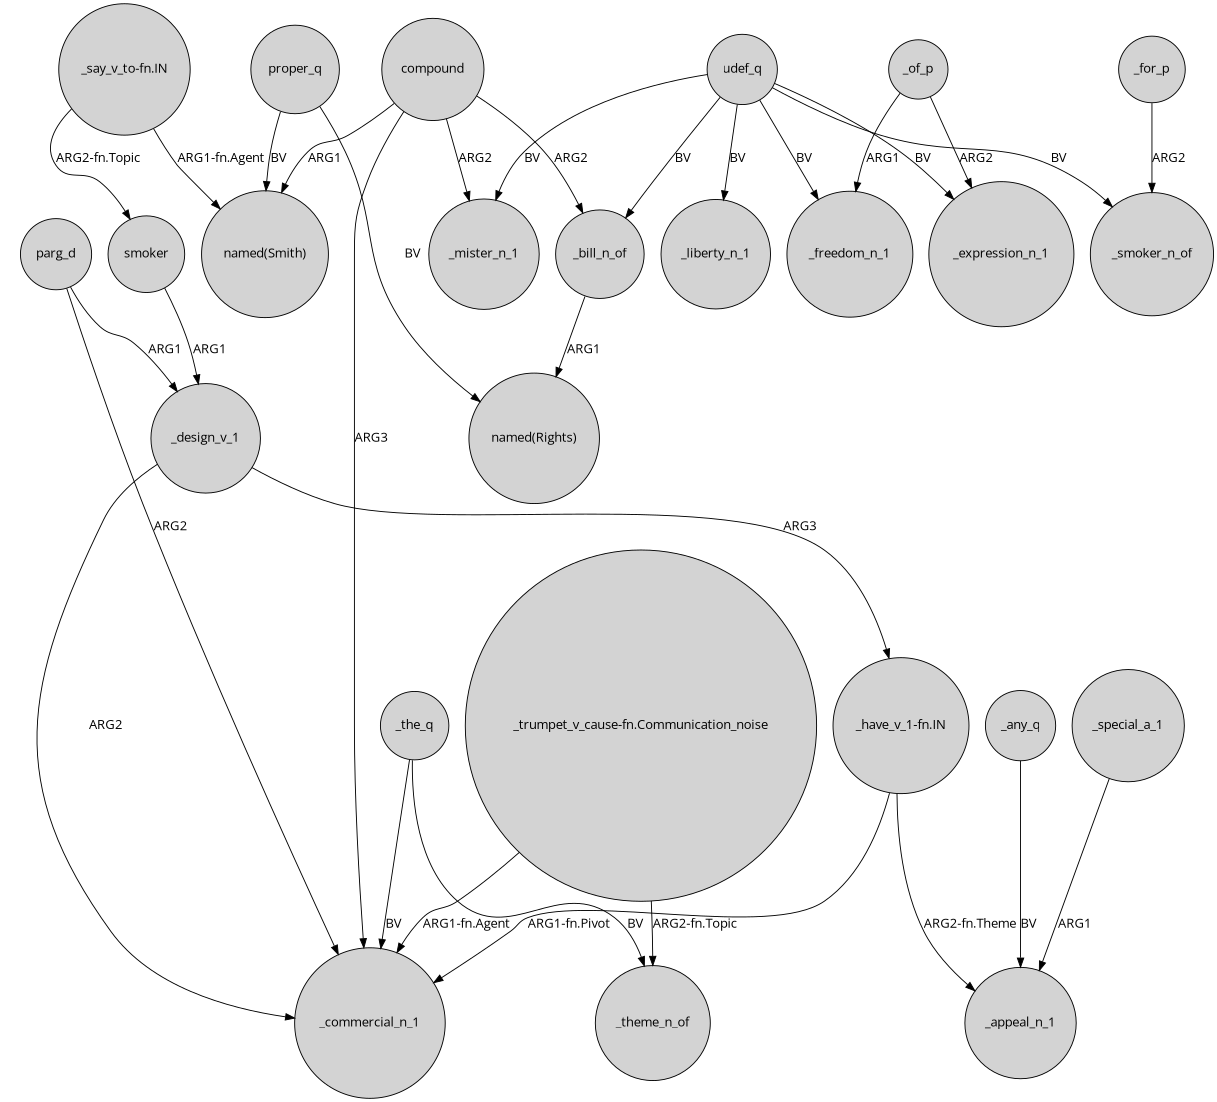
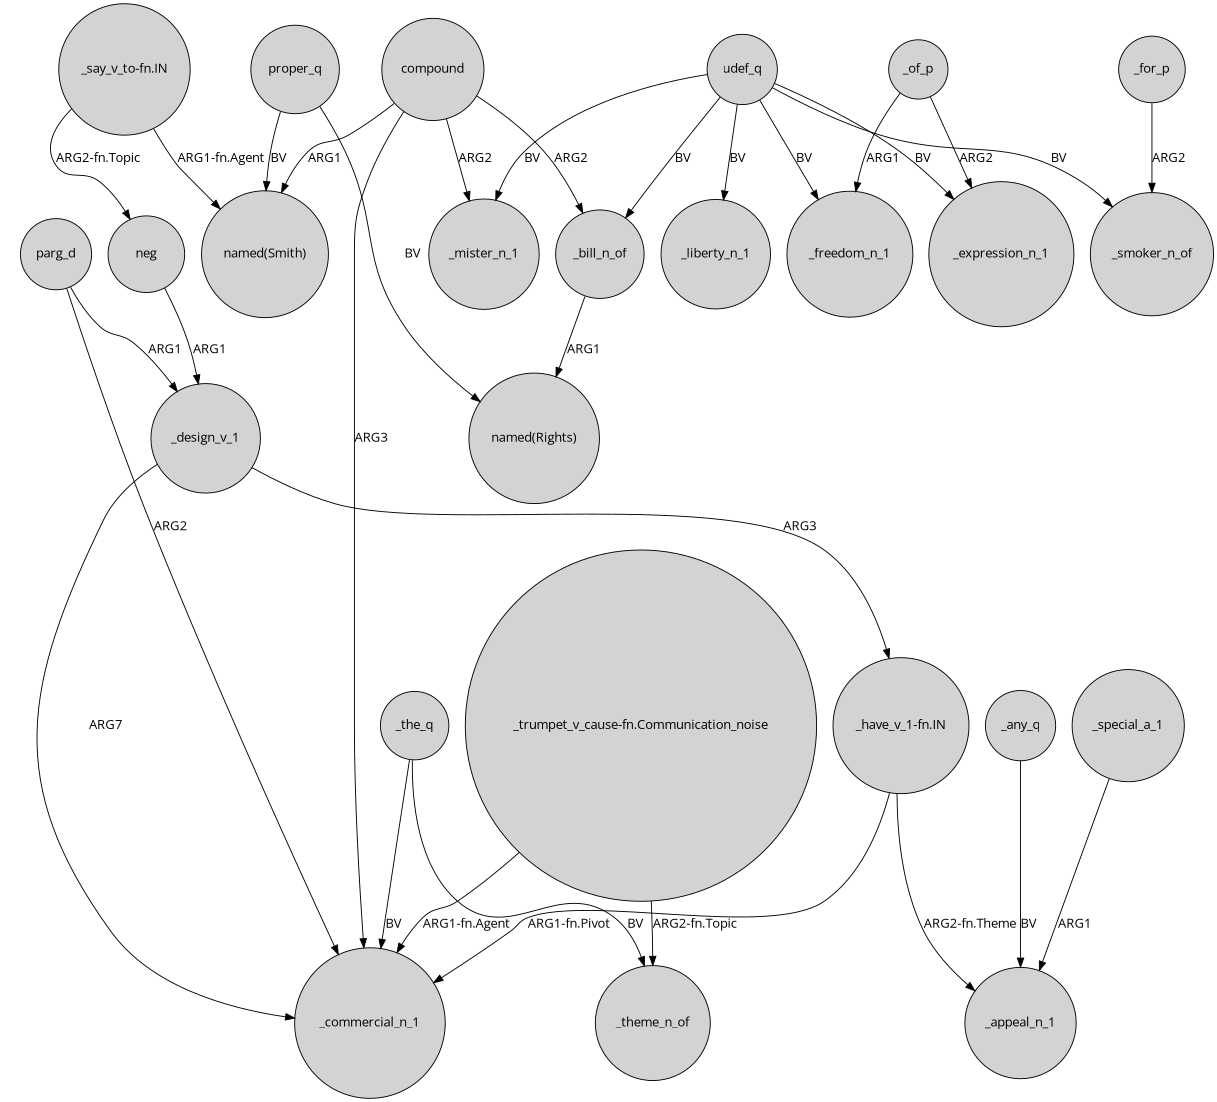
node "smoker": label "smoker" -> "neg"
edge "_design_v_1" -> "_commercial_n_1": label "ARG2" -> "ARG7"
